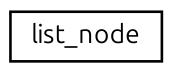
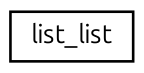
node "list_node": label "list_node" -> "list_list"
